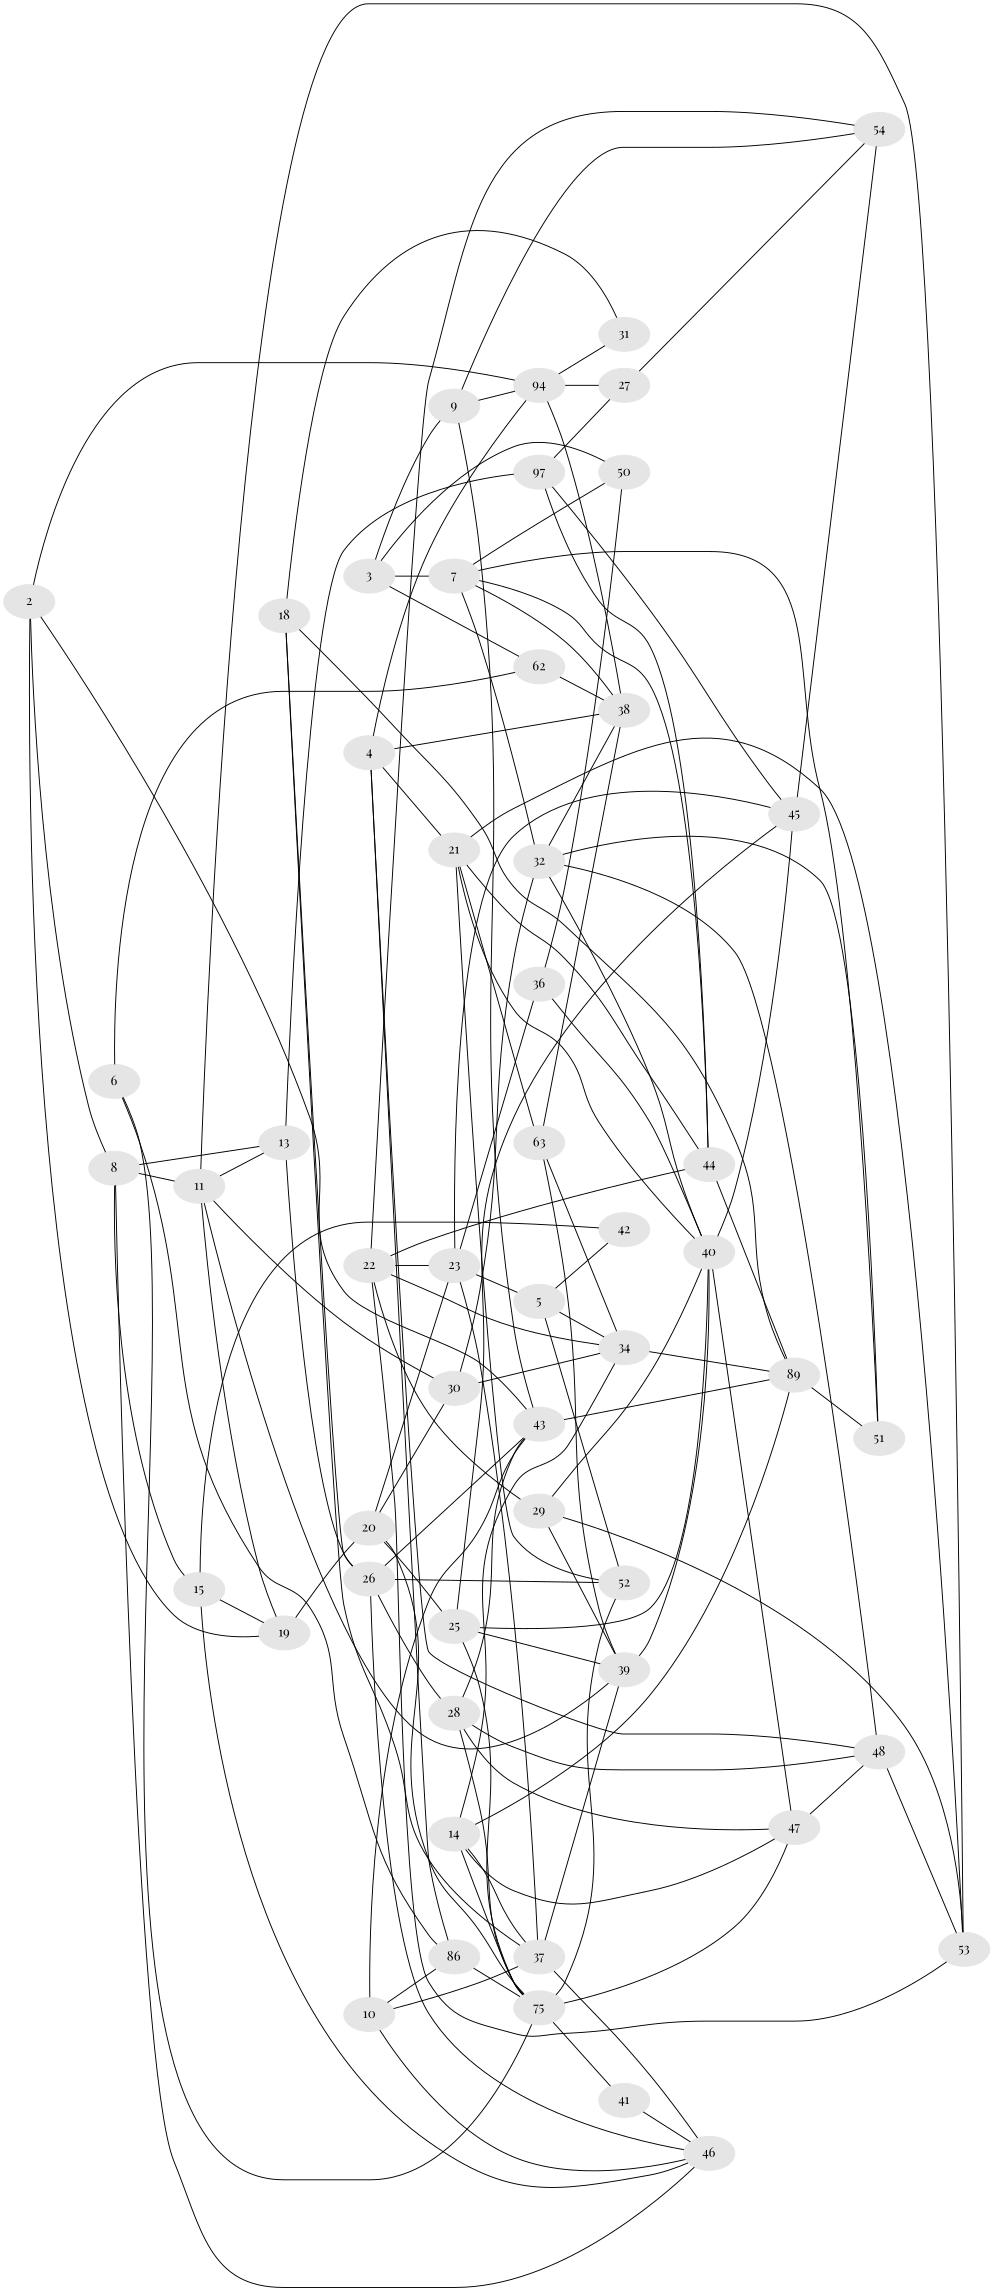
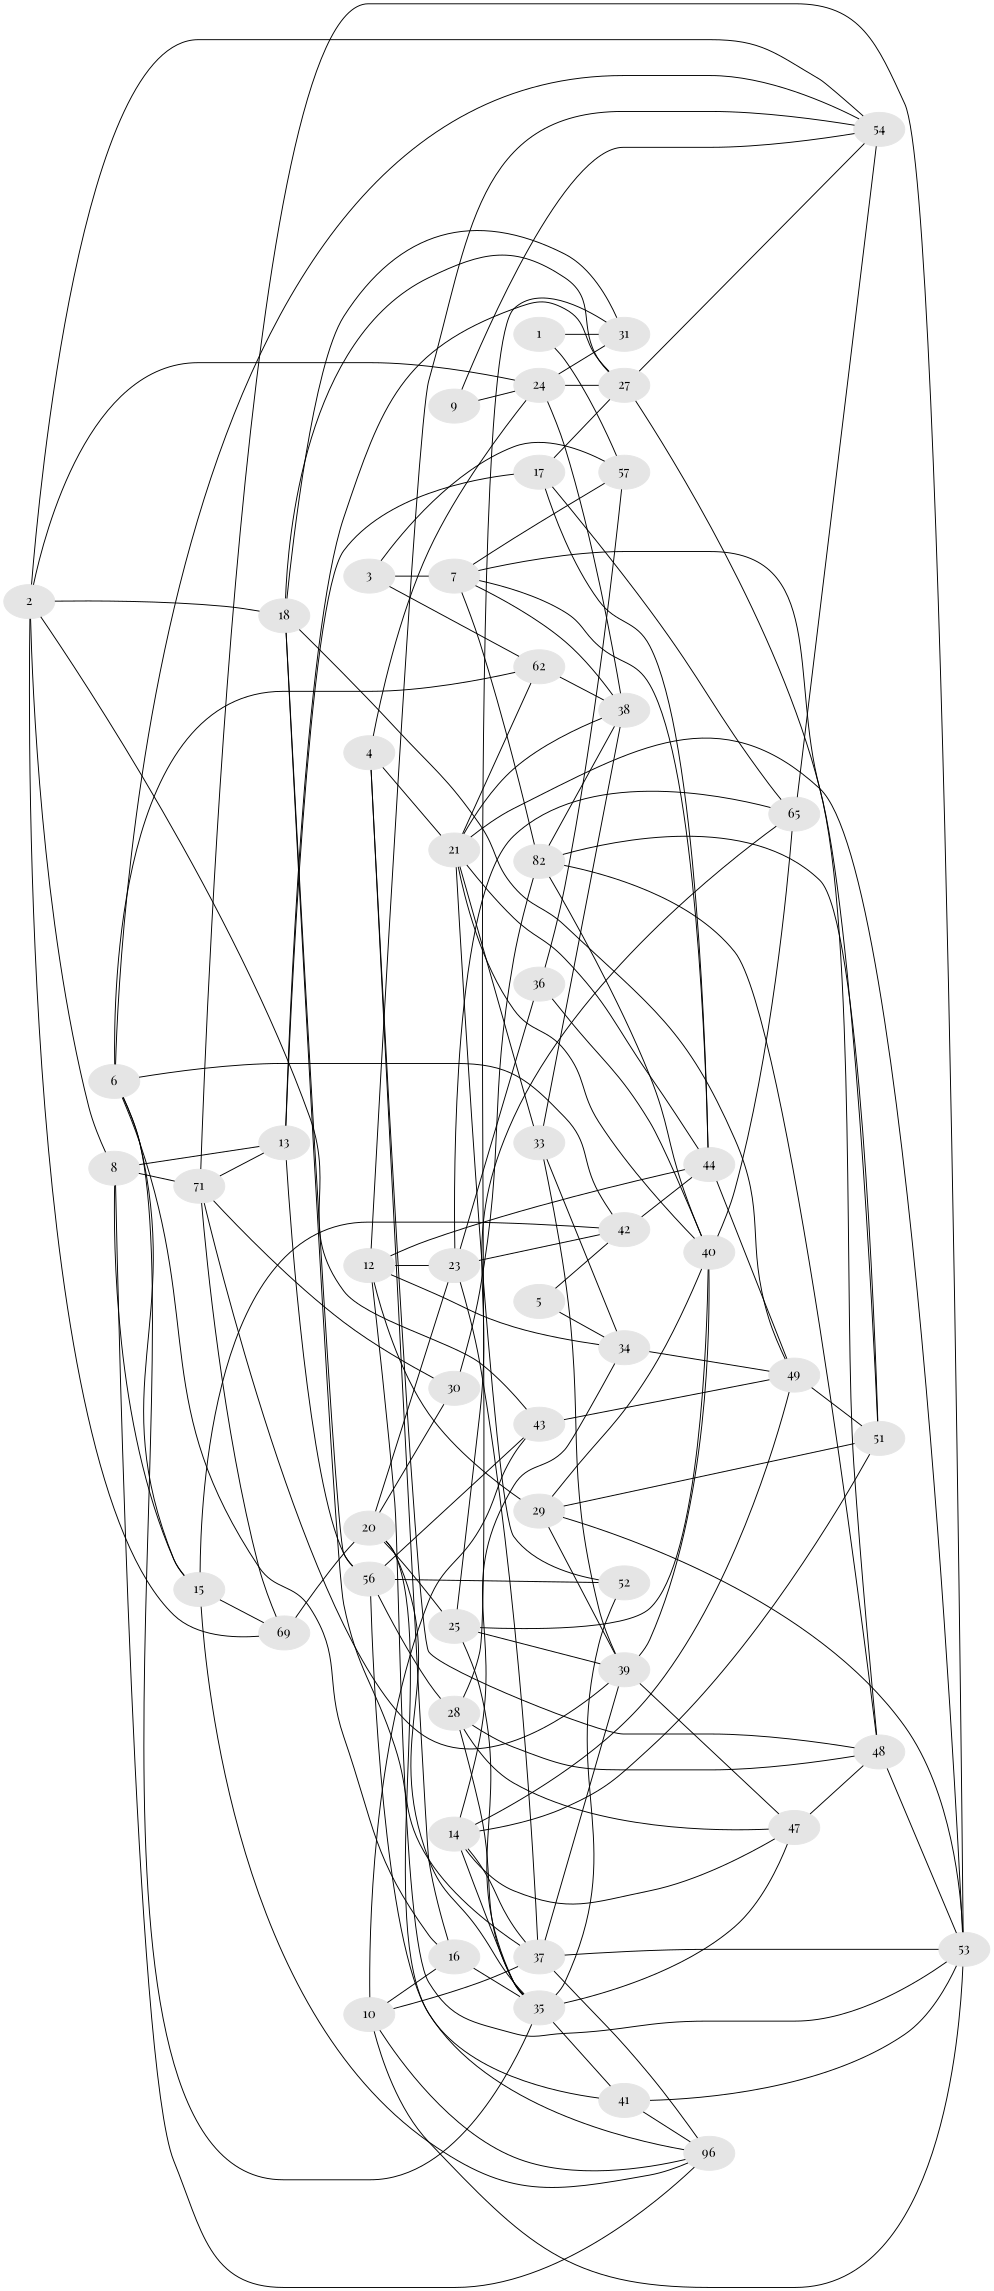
edge "54" -- "2": added
edge "27" -- "18": added
node "1": added
node "94": label "94" -> "24"
edge "54" -- "6": added
node "97": label "97" -> "17"
node "50": label "50" -> "57"
edge "9" -- "3": removed
edge "27" -- "13": added
edge "2" -- "18": added
edge "38" -- "4": now "38" -- "21"
edge "62" -- "21": added
node "45": label "45" -> "65"
node "32": label "32" -> "82"
edge "9" -- "43": removed
edge "27" -- "48": added
edge "6" -- "42": added
node "63": label "63" -> "33"
node "11": label "11" -> "71"
edge "44" -- "42": added
node "22": label "22" -> "12"
edge "23" -- "5": now "23" -- "42"
edge "34" -- "30": removed
edge "6" -- "15": added
node "89": label "89" -> "49"
edge "5" -- "52": removed
edge "51" -- "29": added
edge "40" -- "47": now "39" -- "47"
edge "43" -- "28": now "31" -- "28"
node "26": label "26" -> "56"
node "19": label "19" -> "69"
edge "51" -- "14": added
edge "20" -- "41": added
edge "53" -- "37": added
node "86": label "86" -> "16"
node "75": label "75" -> "35"
edge "53" -- "41": added
node "46": label "46" -> "96"
edge "53" -- "10": added
